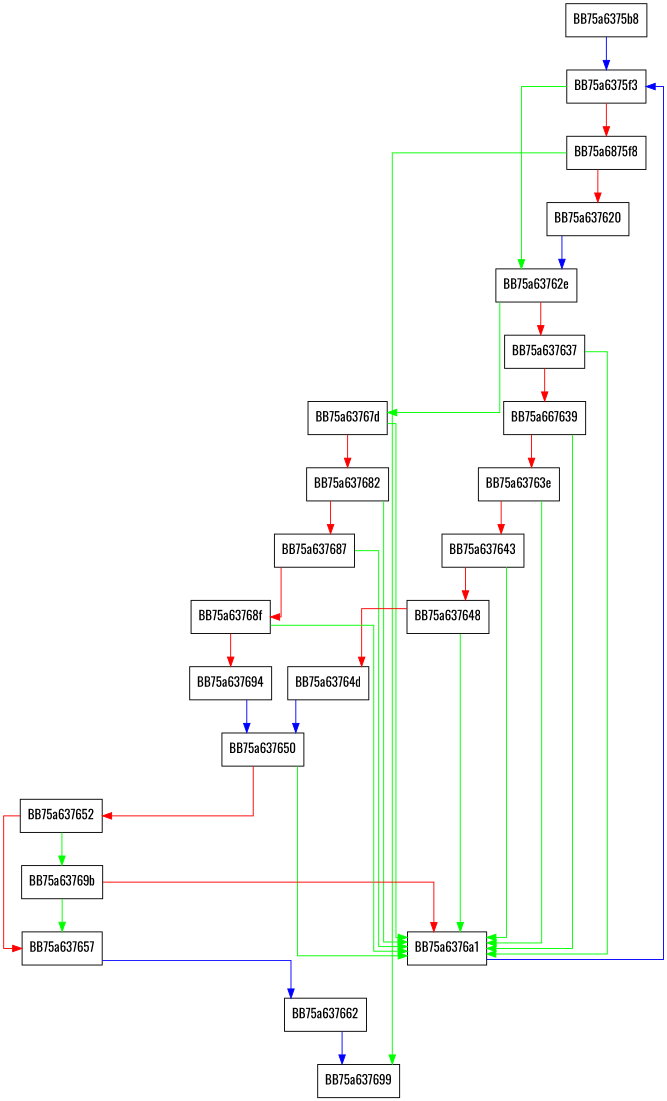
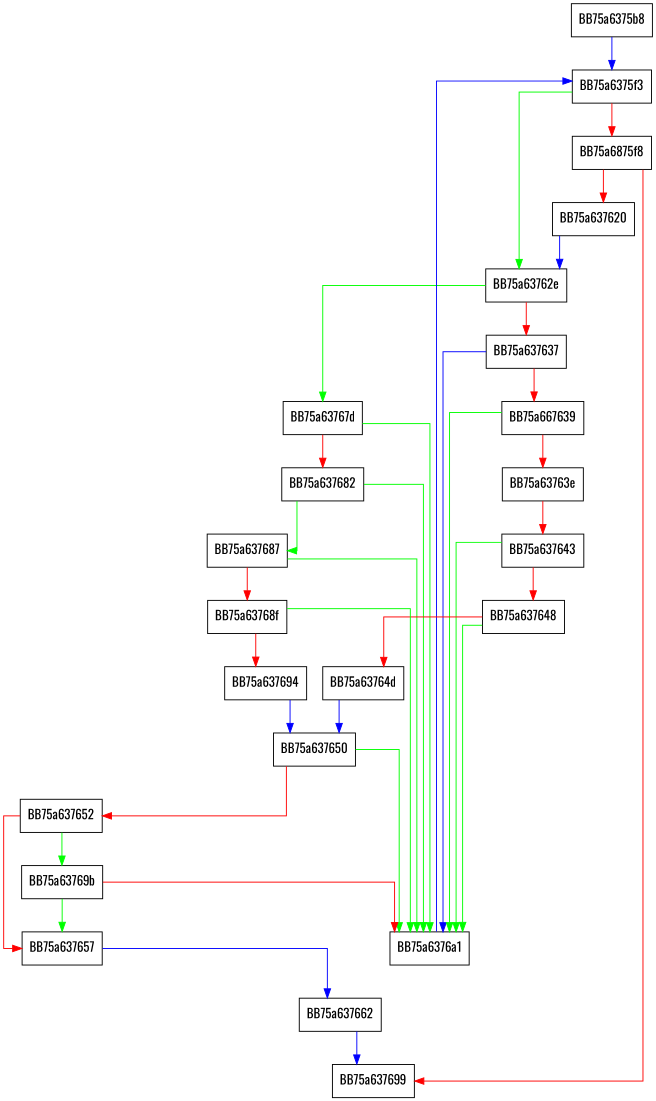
edge "BB75a6875f8" -> "BB75a637699": color green -> red
edge "BB75a637682" -> "BB75a637687": color red -> green
edge "BB75a637637" -> "BB75a6376a1": color green -> blue
edge "BB75a63763e" -> "BB75a6376a1": removed
